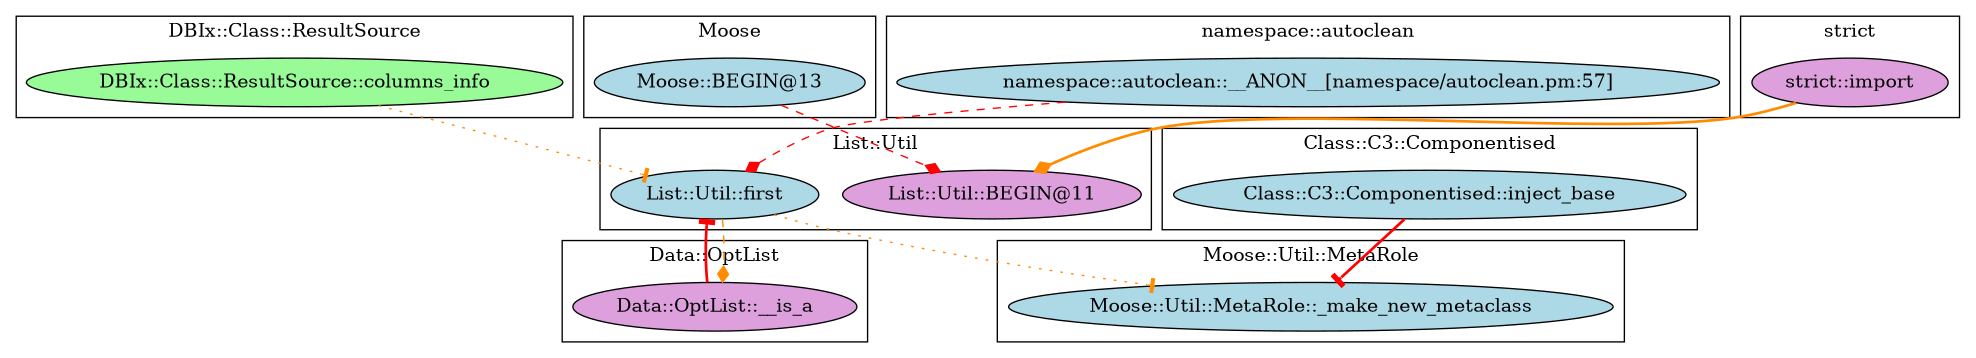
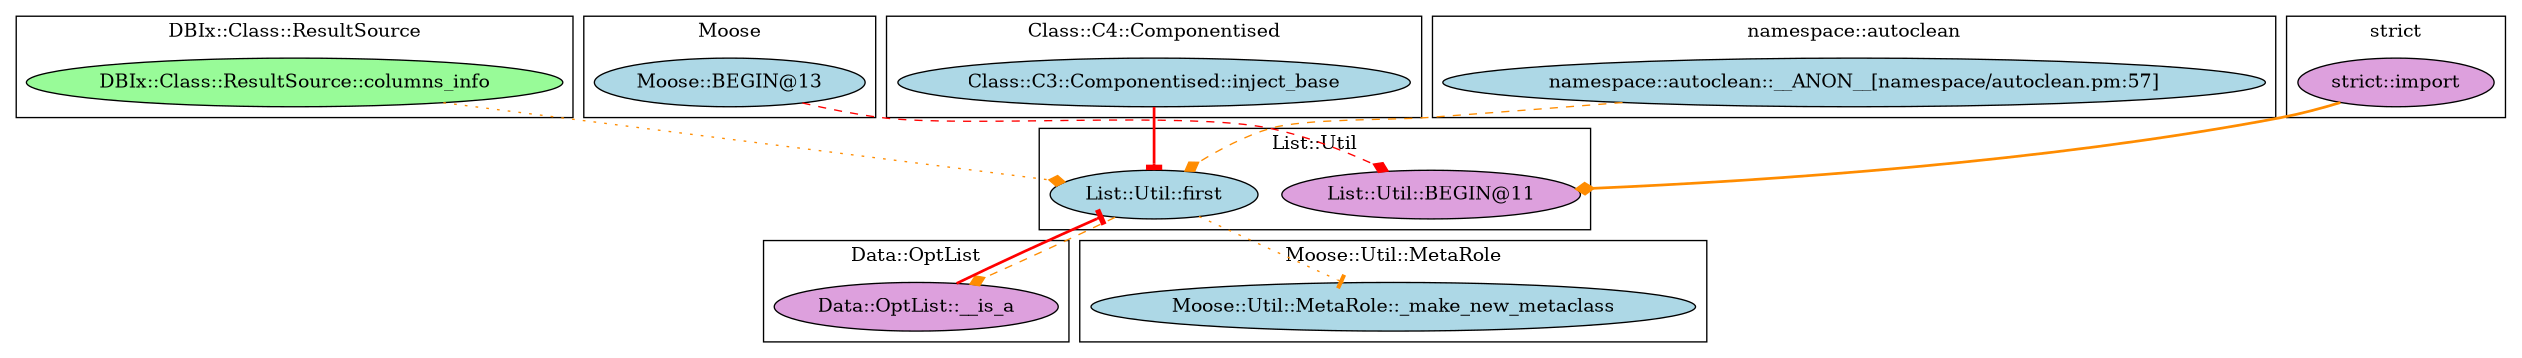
edge "namespace::autoclean::__ANON__[namespace/autoclean.pm:57]" -> "List::Util::first": color red -> darkorange
edge "DBIx::Class::ResultSource::columns_info" -> "List::Util::first": arrowhead tee -> diamond
cluster "Class::C3::Componentised": label "Class::C3::Componentised" -> "Class::C4::Componentised"
edge "Class::C3::Componentised::inject_base" -> "Moose::Util::MetaRole::_make_new_metaclass": now "Class::C3::Componentised::inject_base" -> "List::Util::first"
